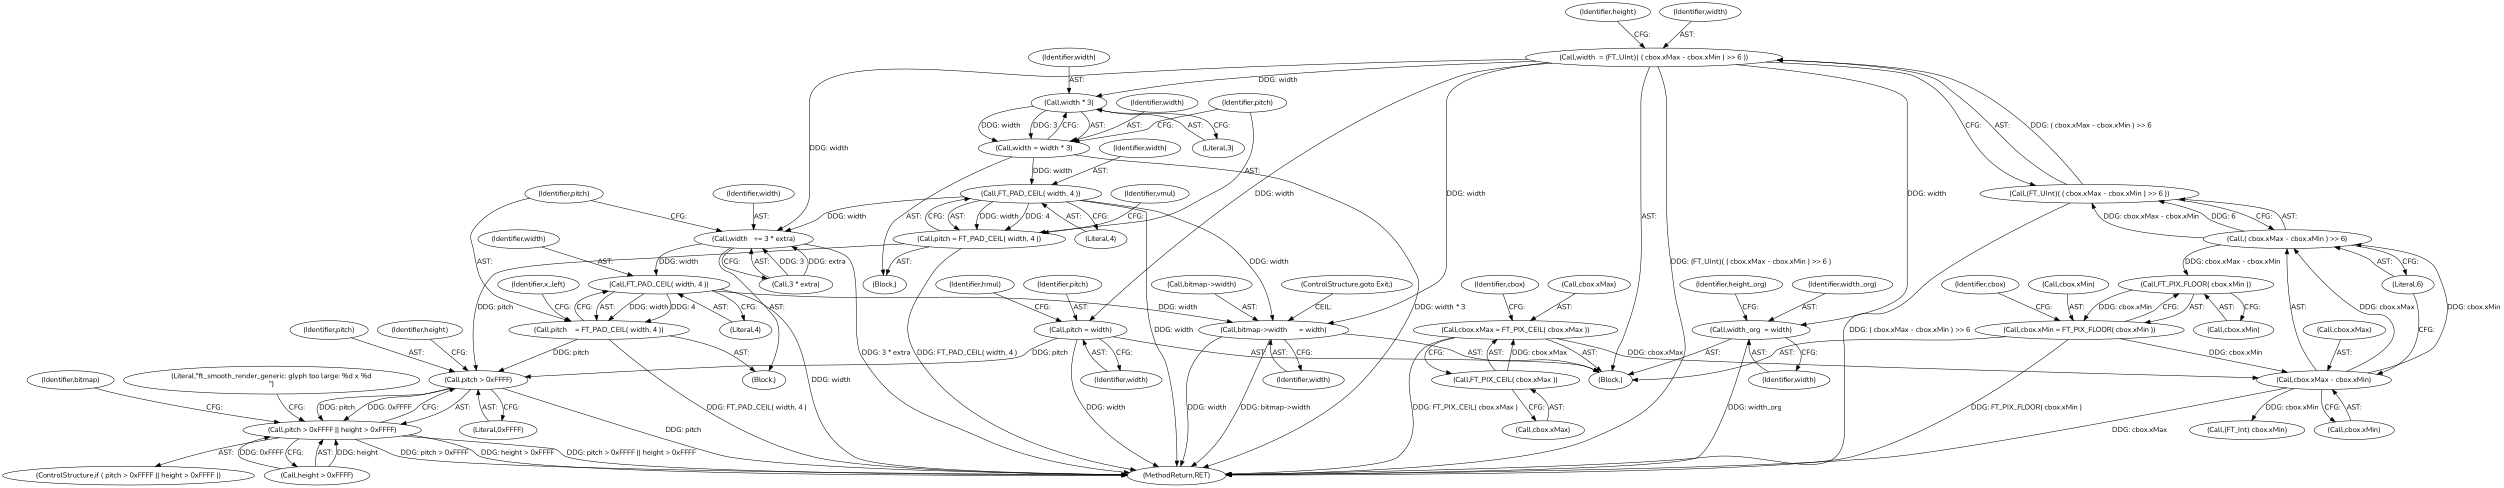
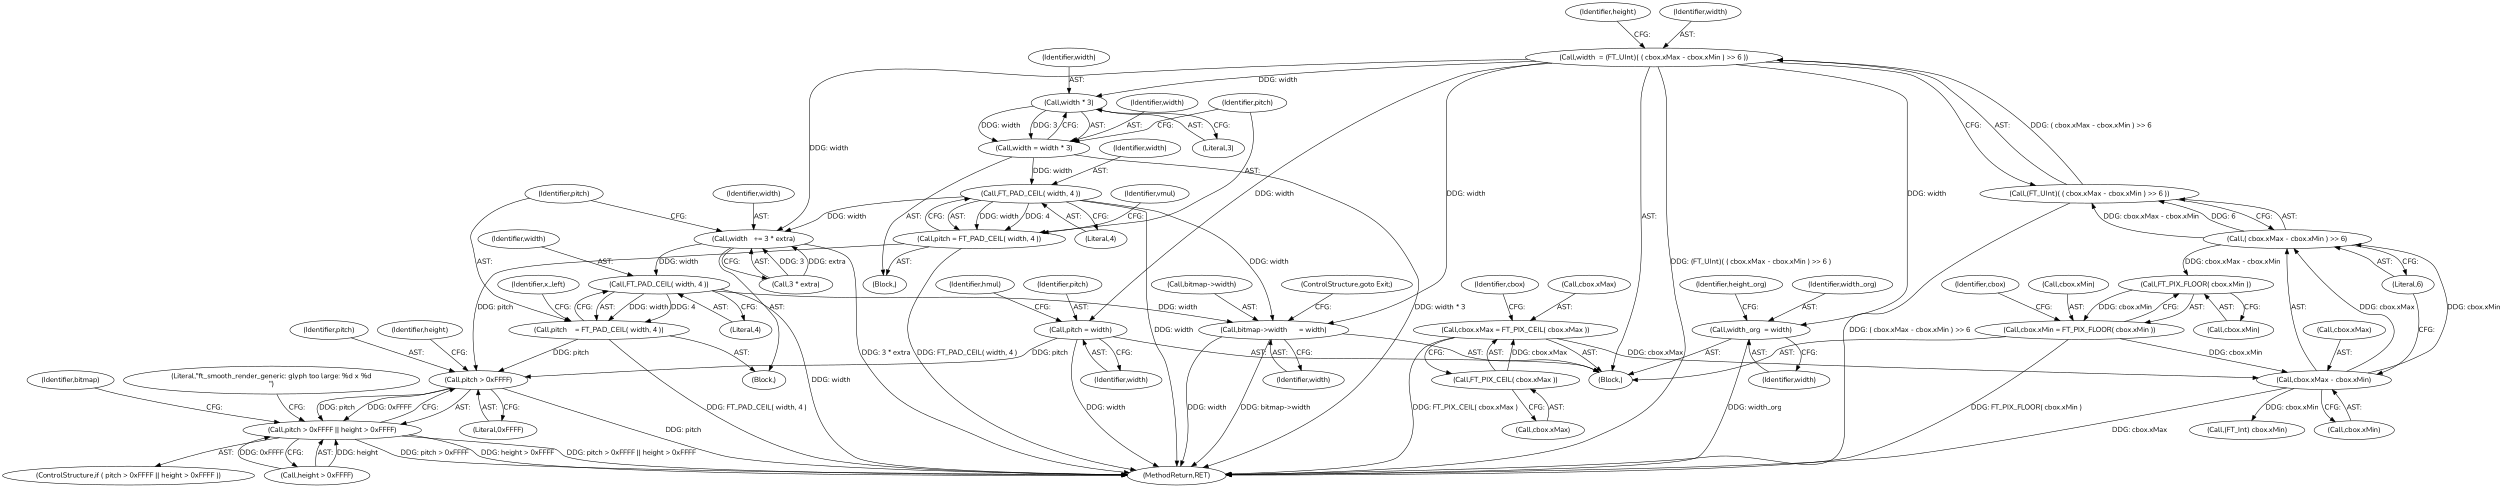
edge "(ControlStructure,goto Exit;)" -> "(Call,bitmap->width      = width)": label "CEIL: " -> "CFG: "
